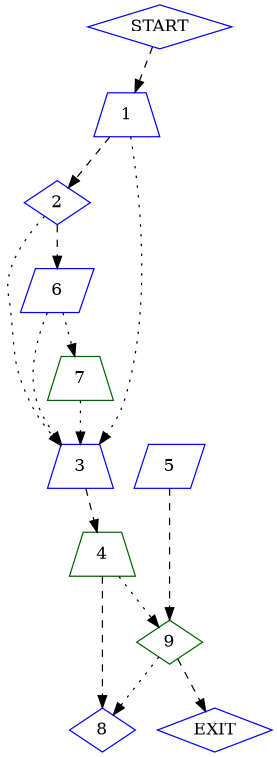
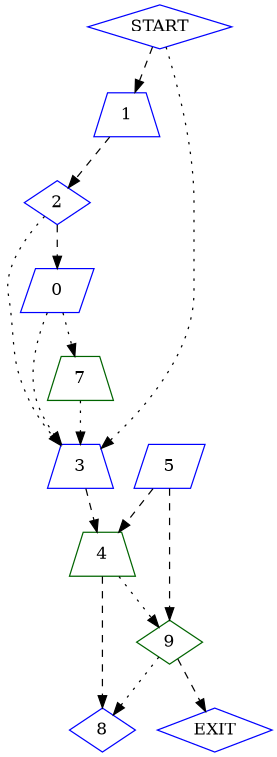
edge "1" -> "3": now "START" -> "3"
node "6": label "6" -> "0"
edge "5" -> "4": added
